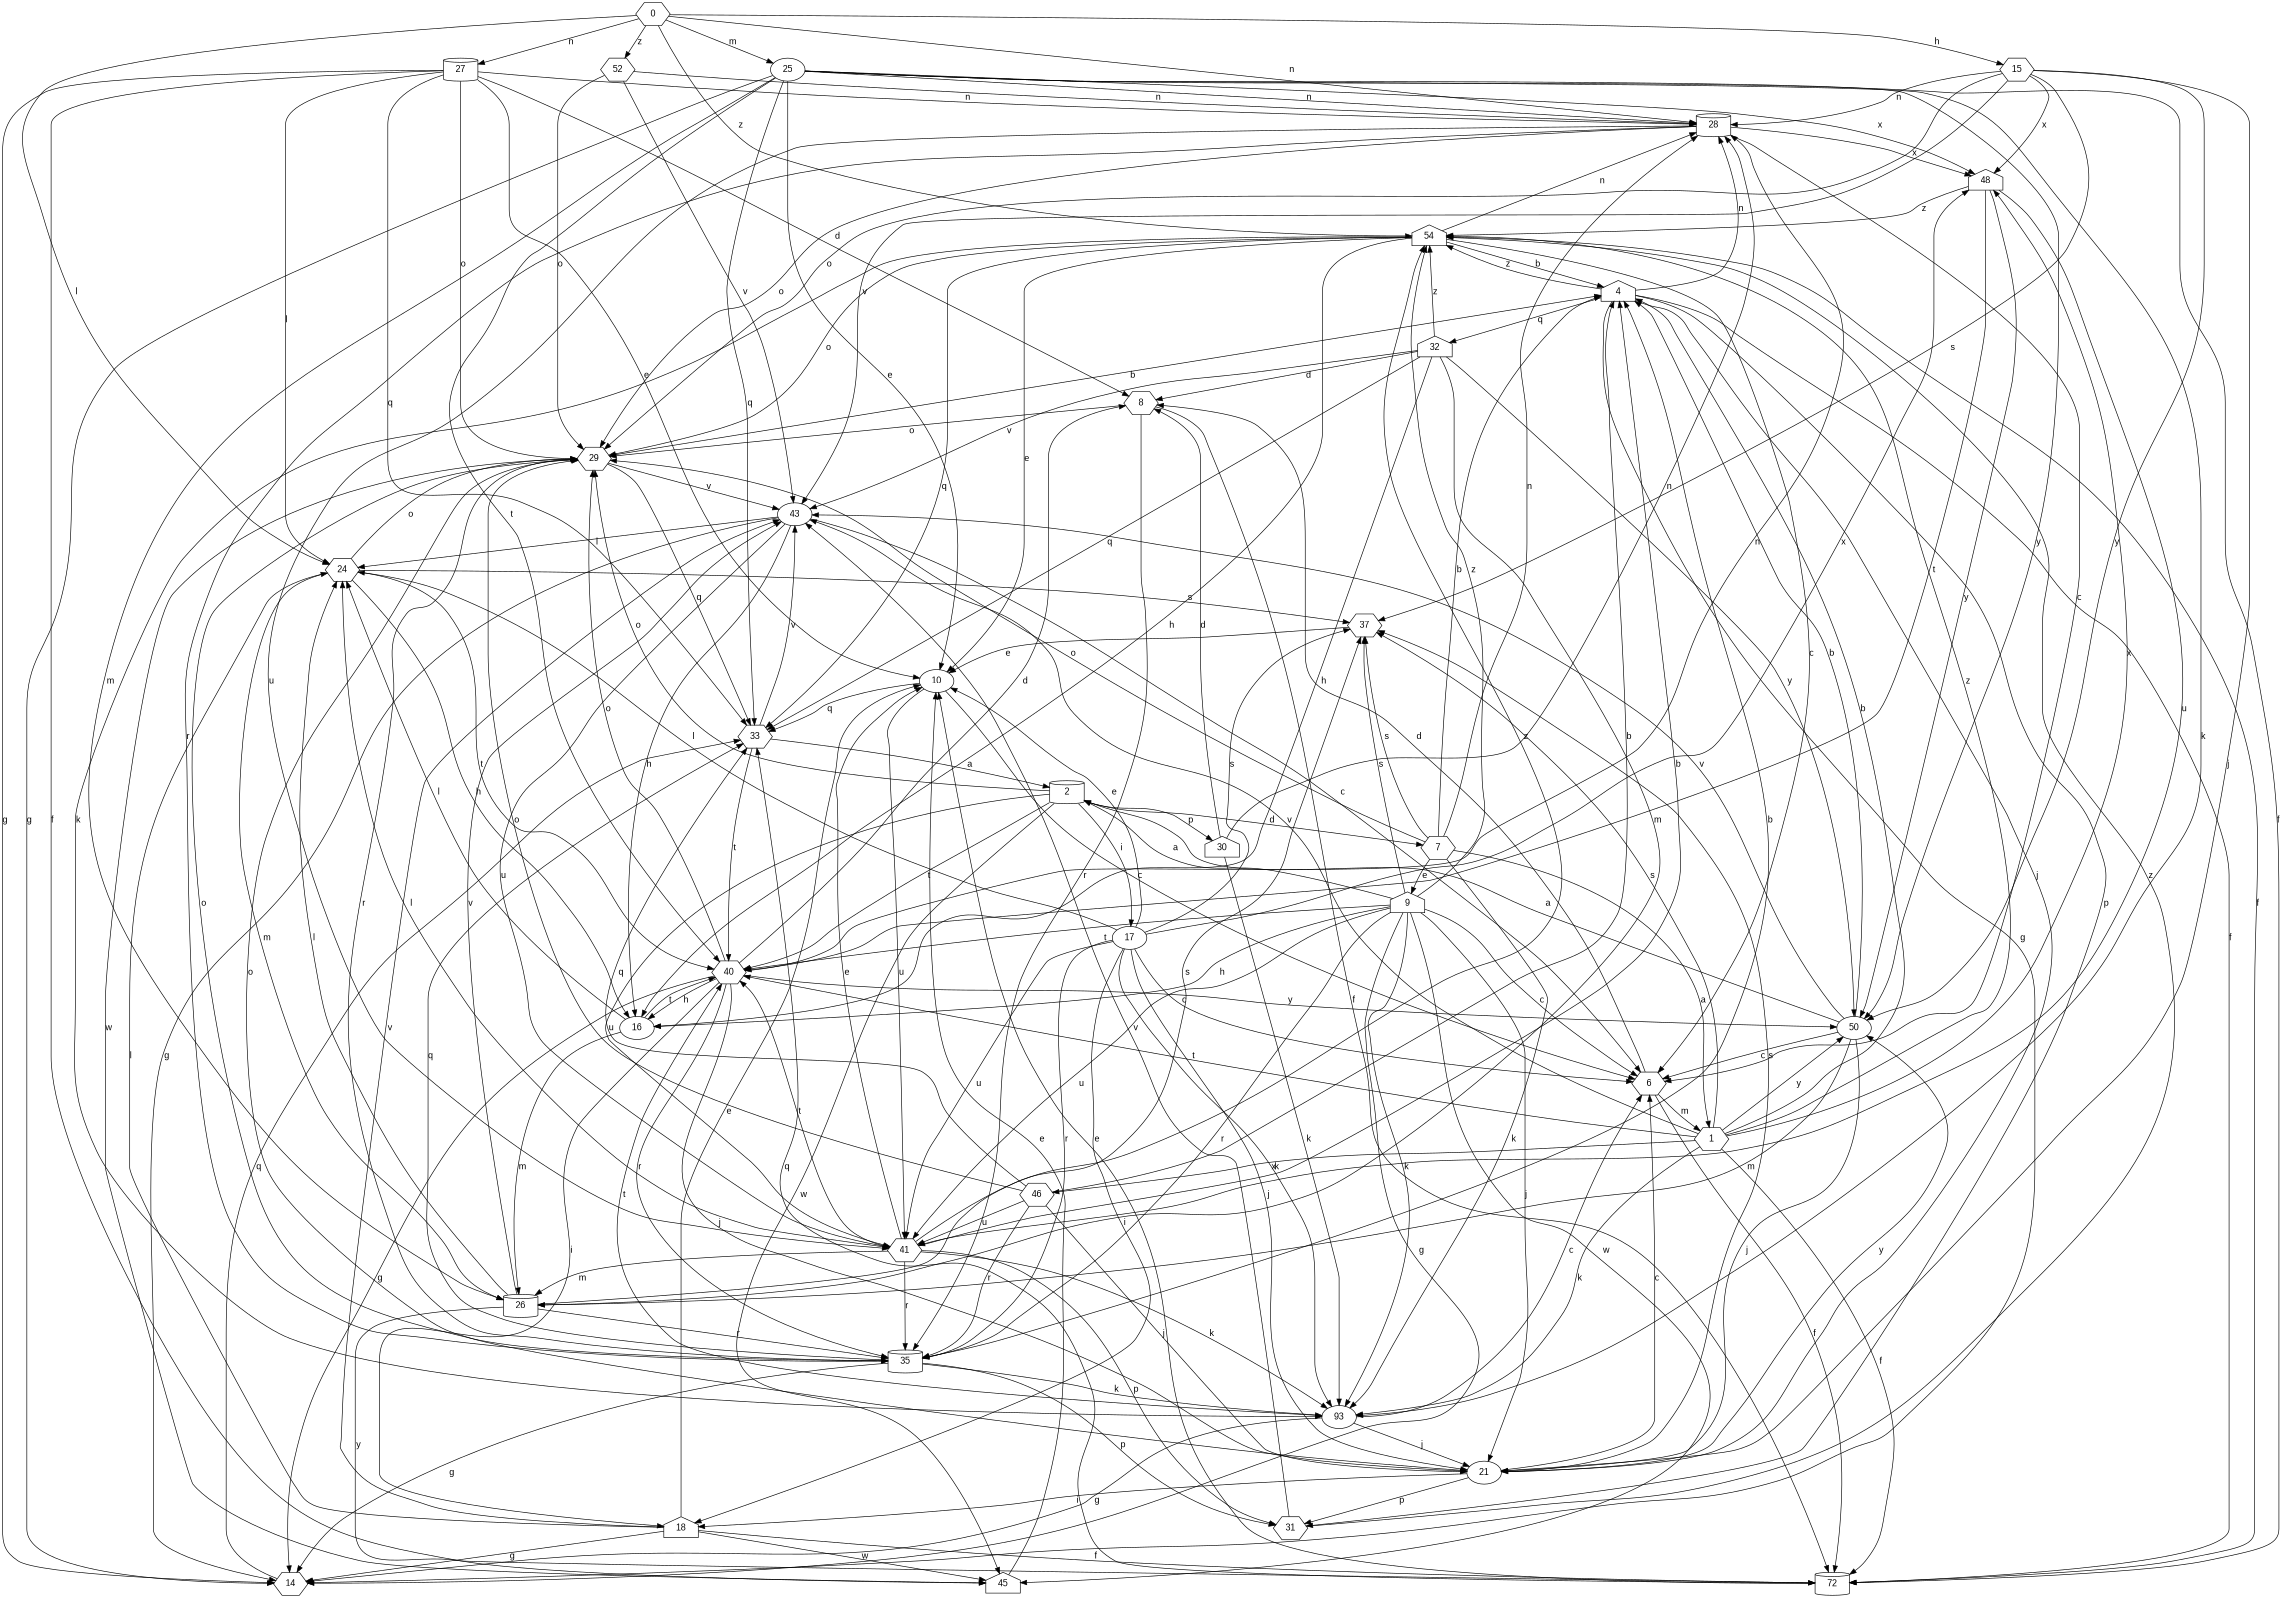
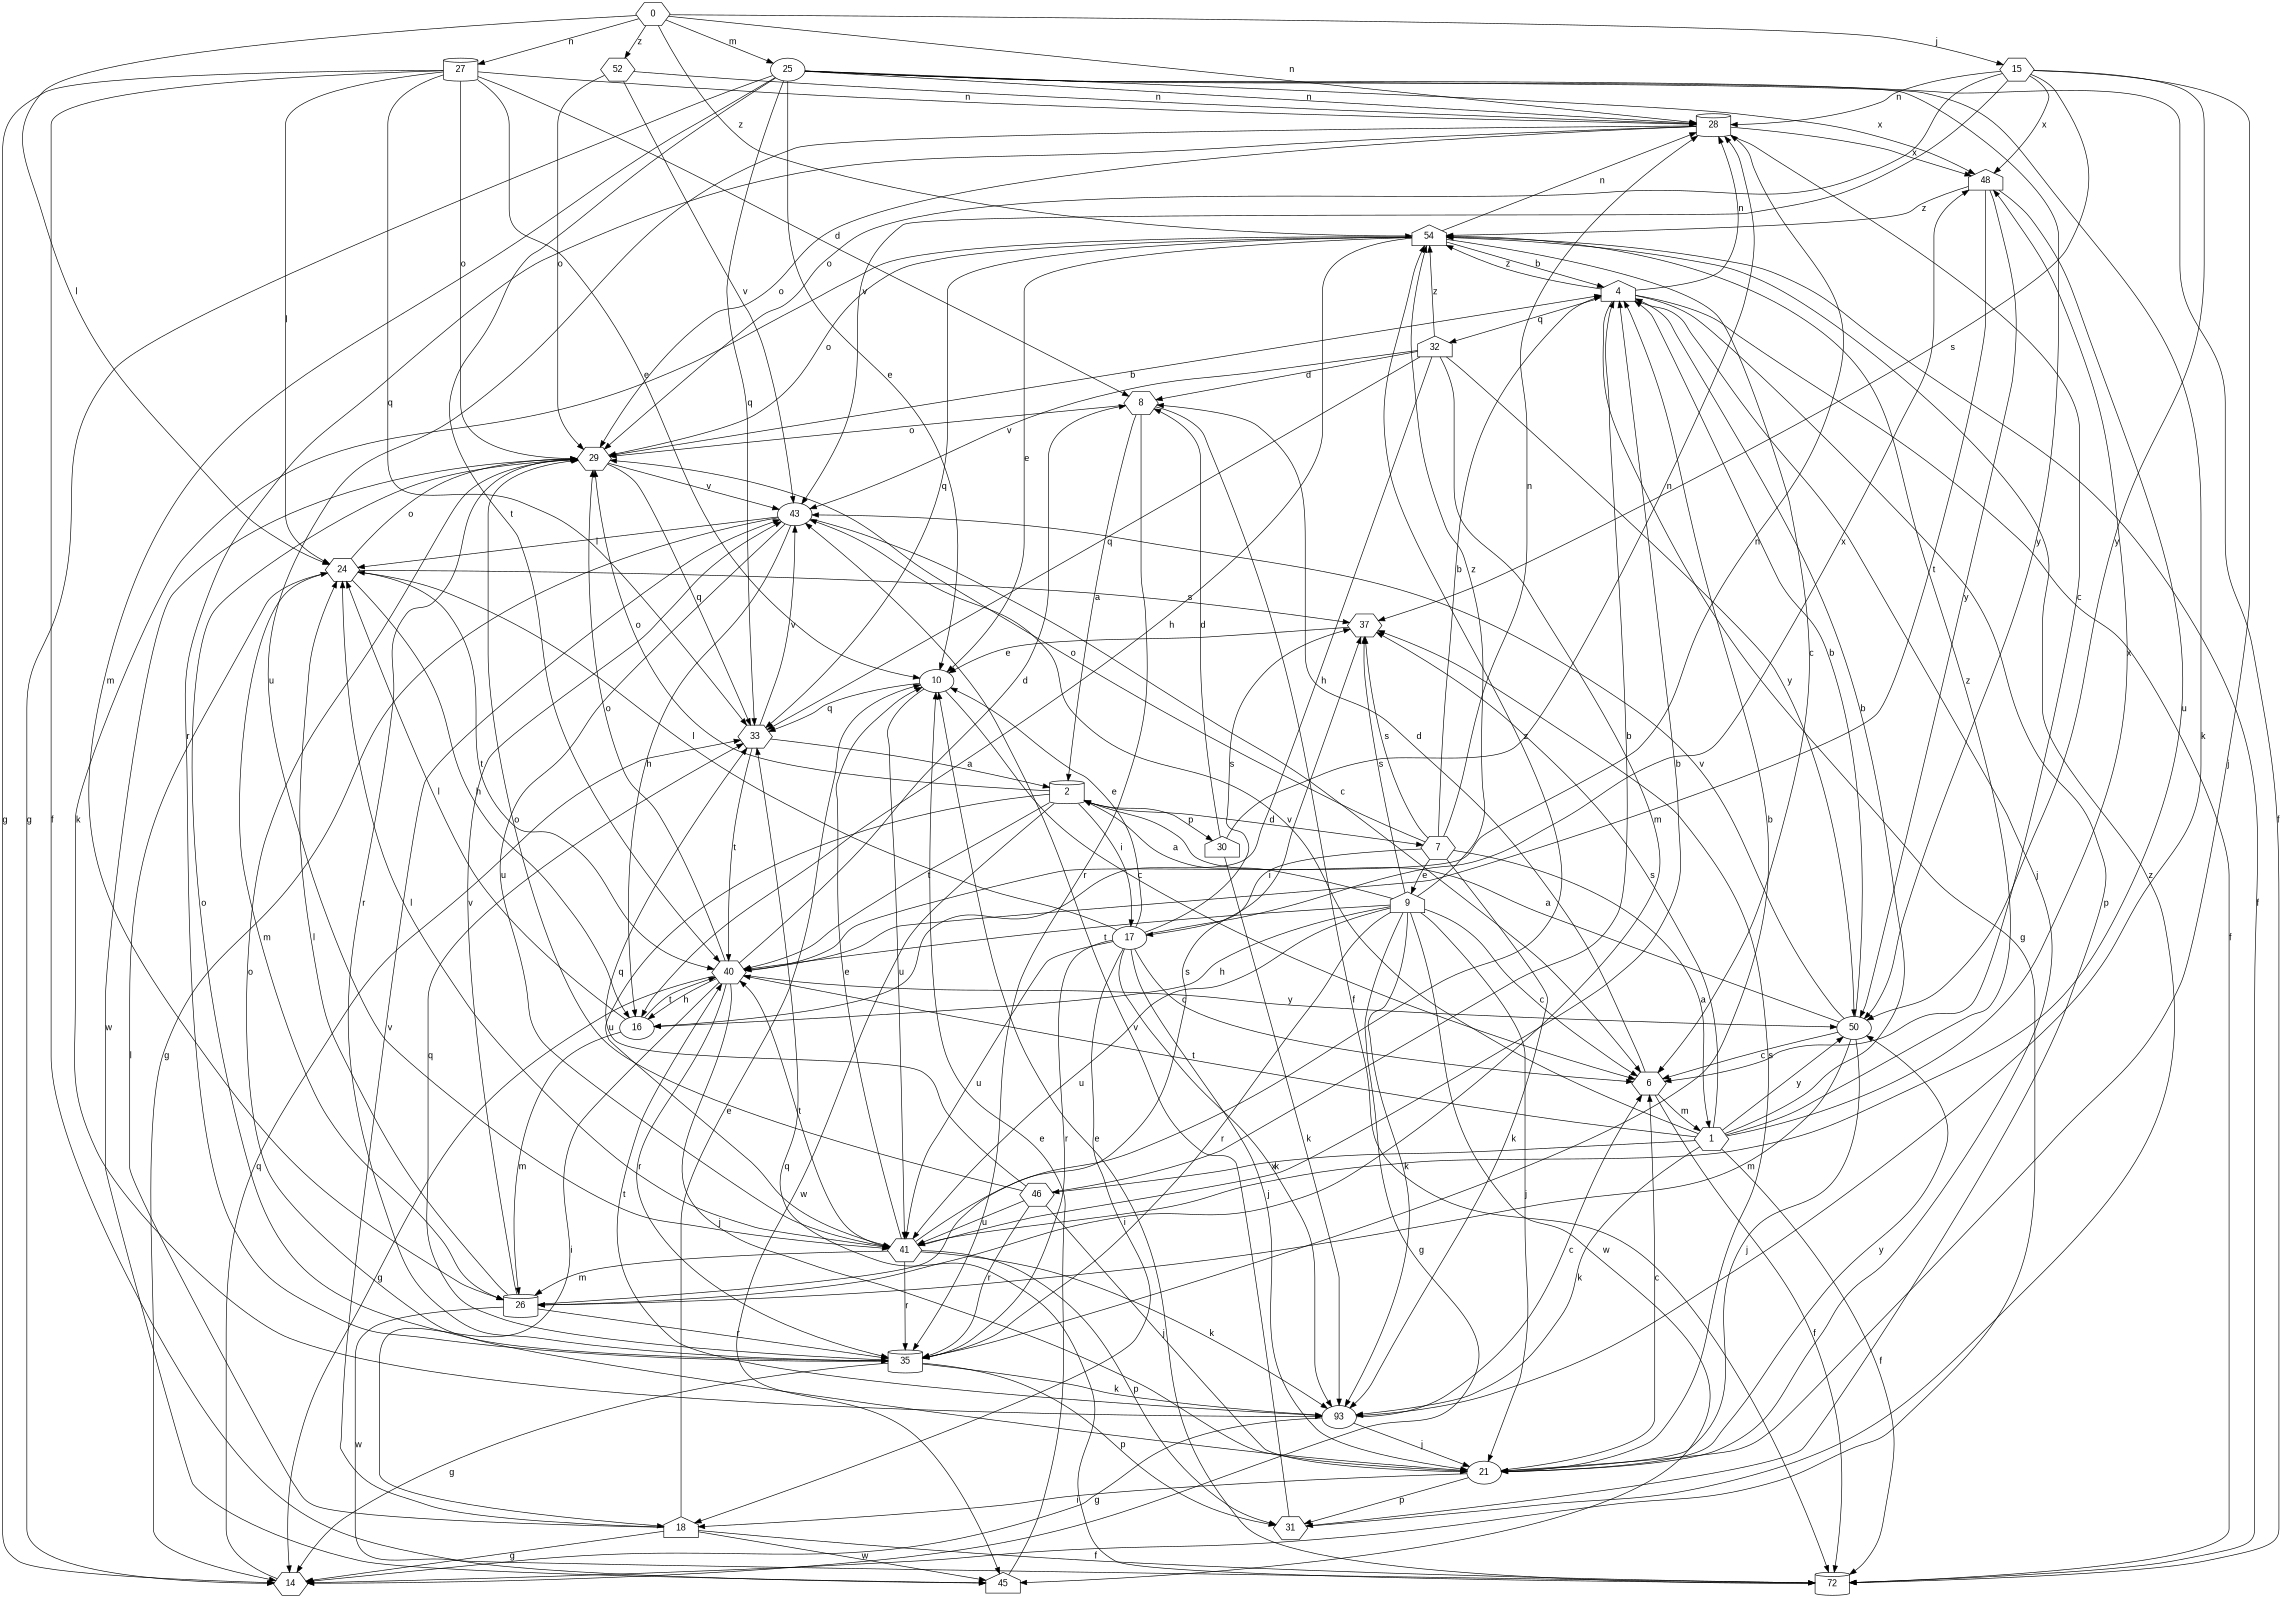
edge "0" -> "15": label "h" -> "j"
edge "8" -> "2": added, label "a"
edge "7" -> "17": added, label "i"
edge "26" -> "45": label "y" -> "w"
